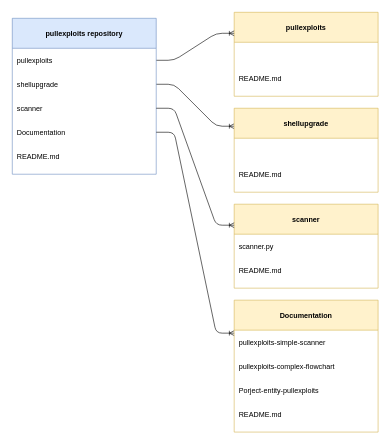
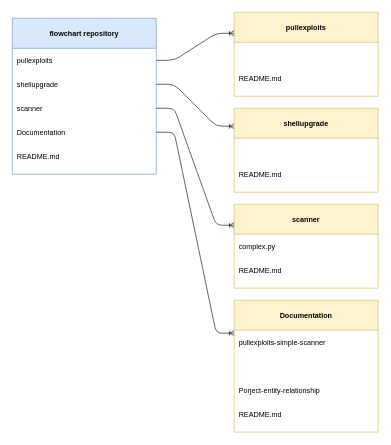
node "pullexploits repository": label "pullexploits repository" -> "flowchart repository"
node "scanner.py": label "scanner.py" -> "complex.py"
node "pullexploits-complex-flowchart": removed
node "Porject-entity-pullexploits": label "Porject-entity-pullexploits" -> "Porject-entity-relationship"
